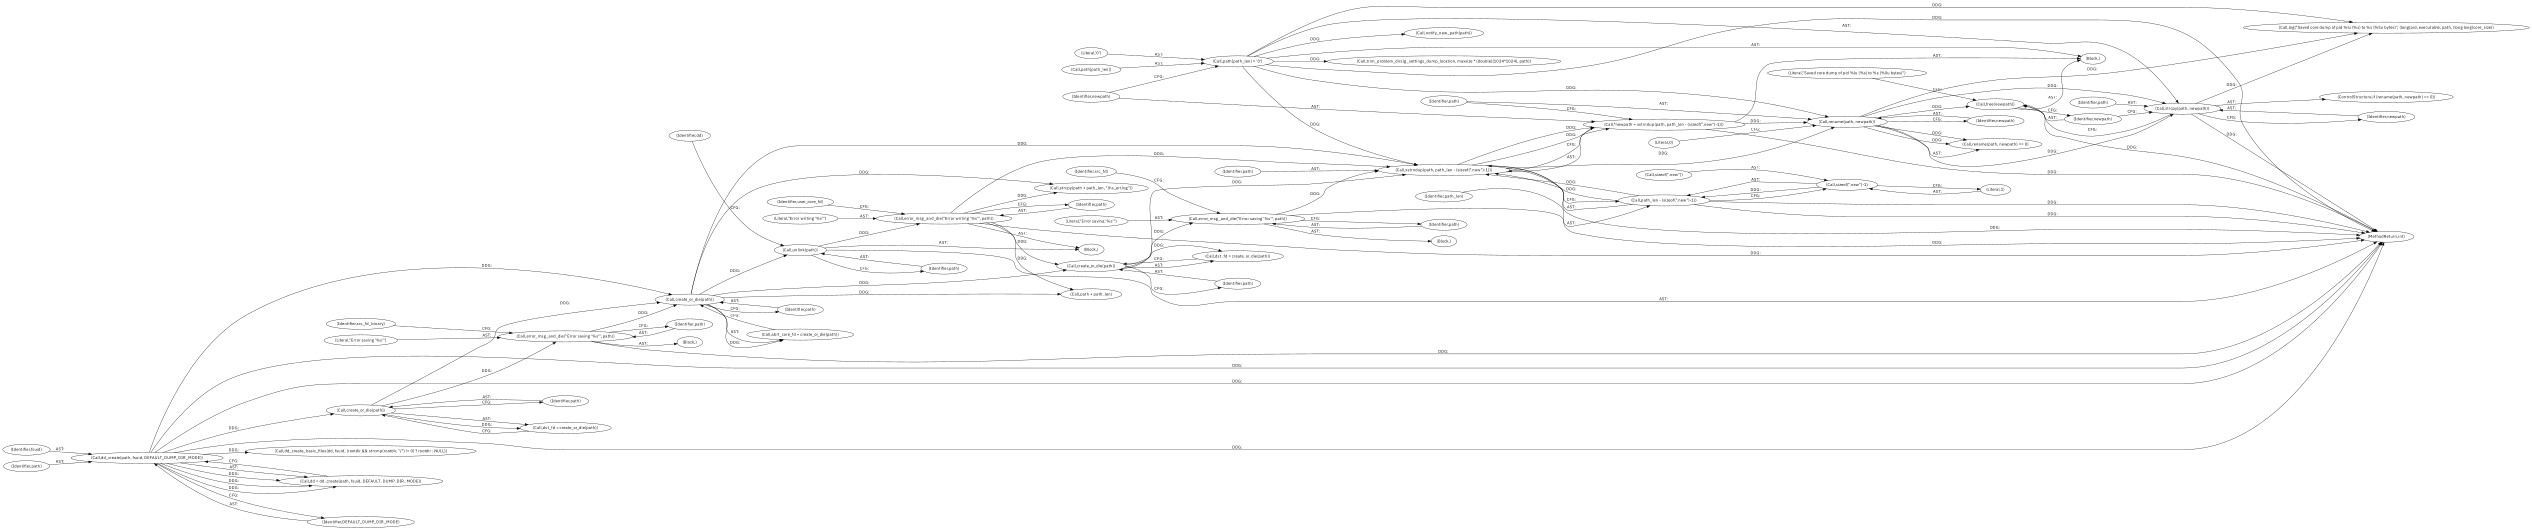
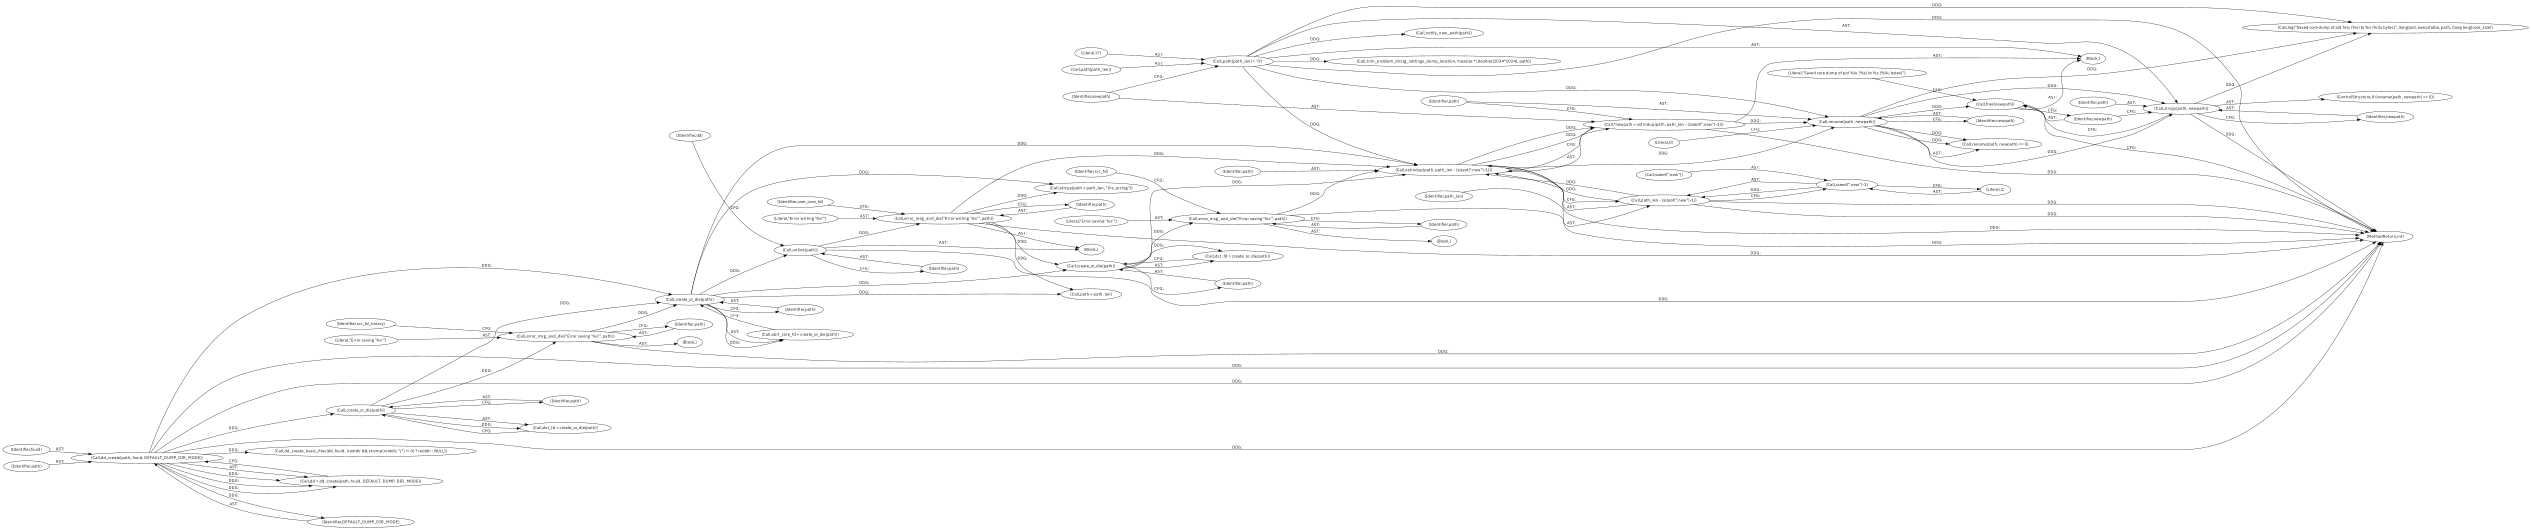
edge "(Call,free(newpath))" -> "(MethodReturn,int)": label "DDG: " -> "CFG: "
edge "(Call,unlink(path))" -> "(MethodReturn,int)": label "AST: " -> "DDG: "
edge "(Call,dd_create(path, fsuid, DEFAULT_DUMP_DIR_MODE))" -> "(Identifier,DEFAULT_DUMP_DIR_MODE)": label "CFG: " -> "DDG: "
